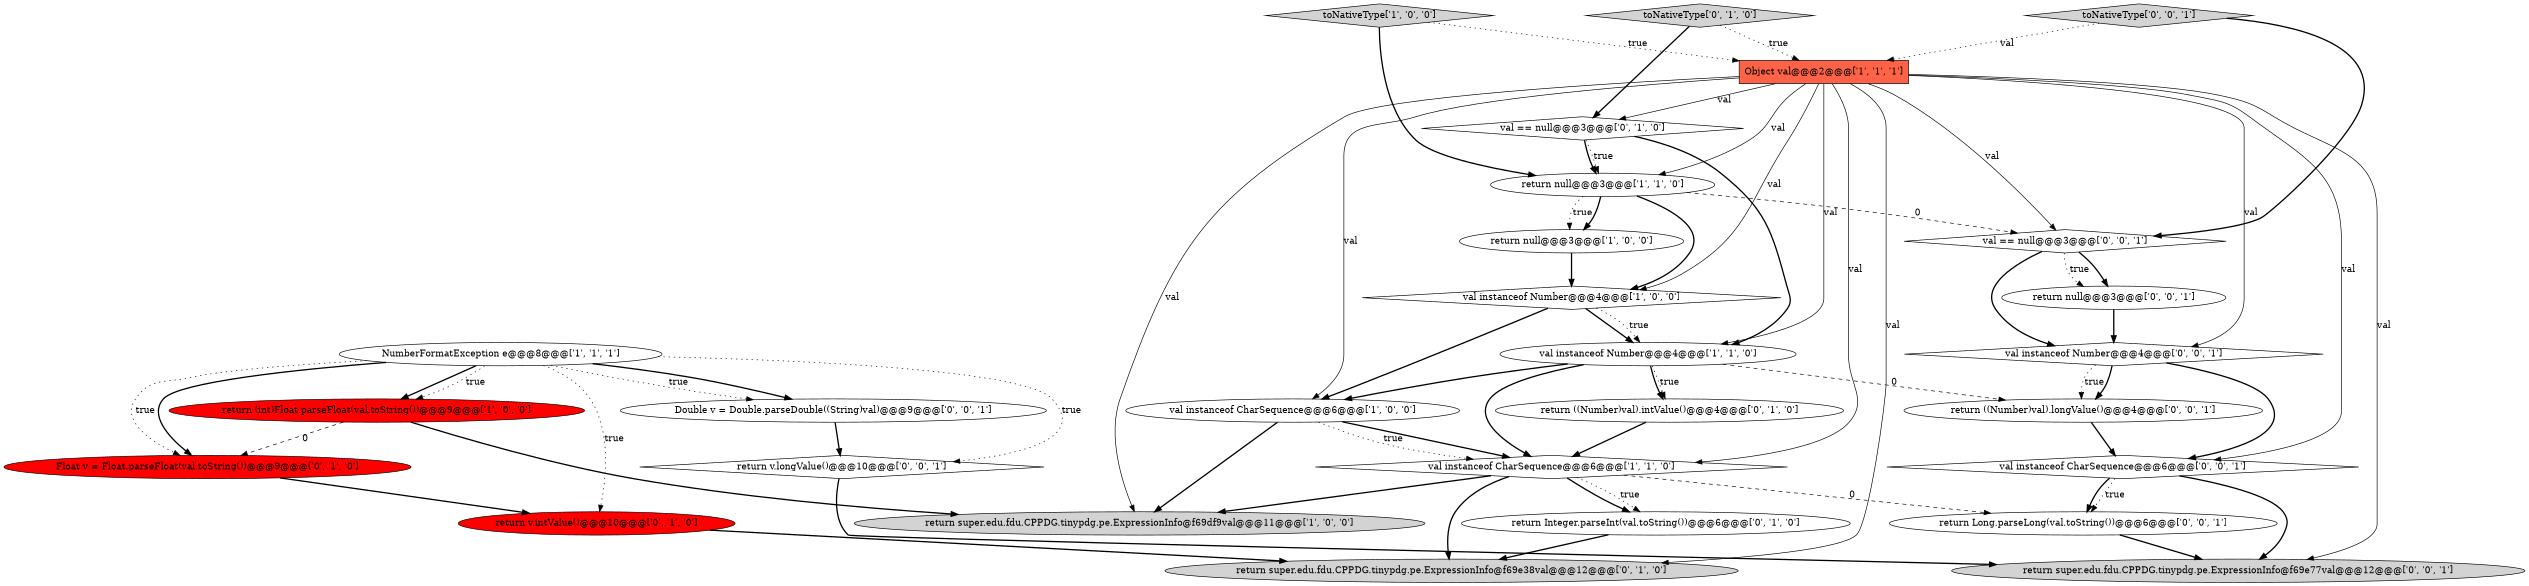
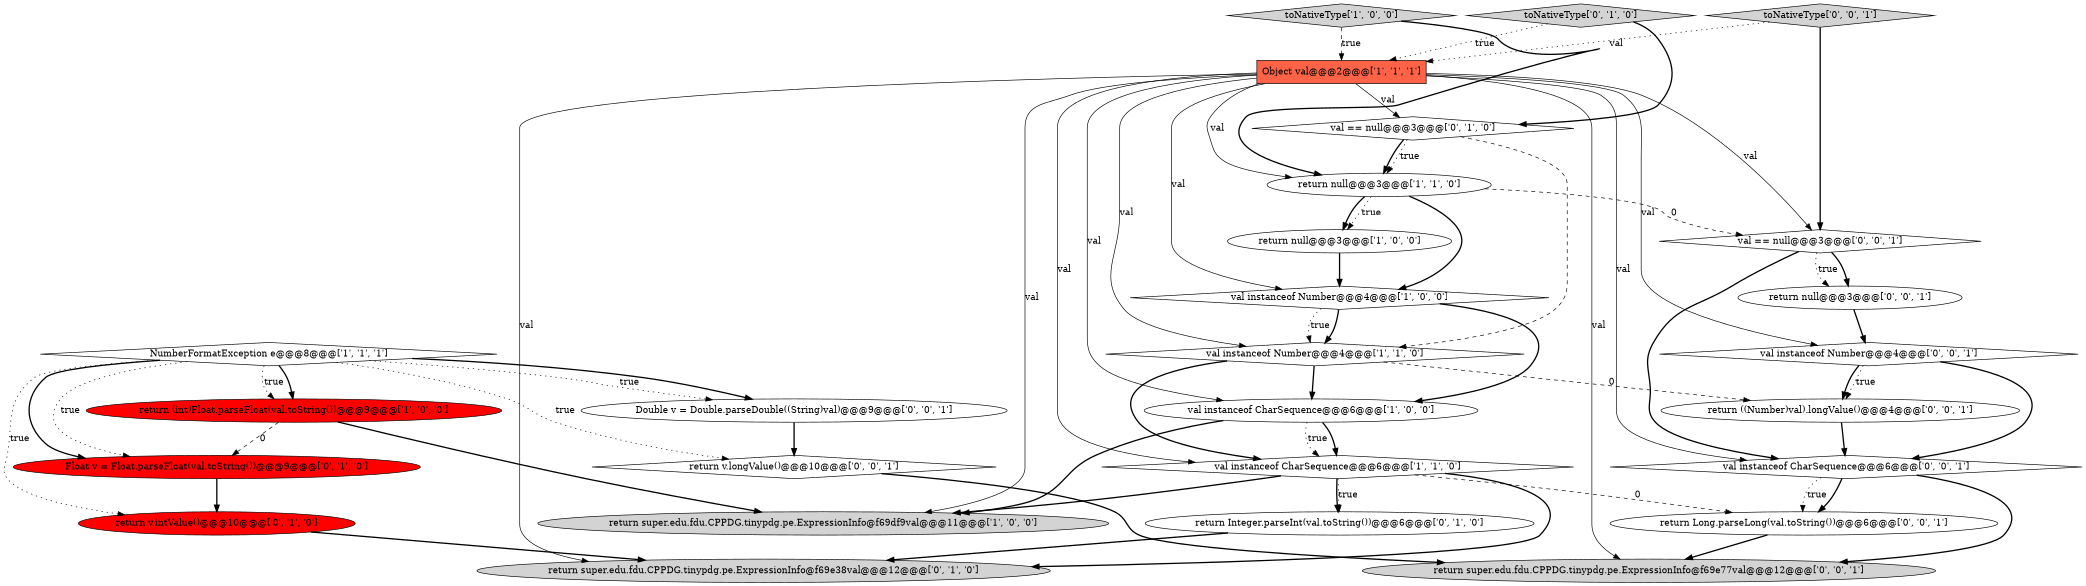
edge "toNativeType['1', '0', '0']" -> "Object val@@@2@@@['1', '1', '1']": style dotted -> dashed
edge "val == null@@@3@@@['0', '1', '0']" -> "val instanceof Number@@@4@@@['1', '1', '0']": style bold -> dashed
edge "val == null@@@3@@@['0', '0', '1']" -> "val instanceof Number@@@4@@@['0', '0', '1']": now "val == null@@@3@@@['0', '0', '1']" -> "val instanceof CharSequence@@@6@@@['0', '0', '1']"
node "NumberFormatException e@@@8@@@['1', '1', '1']": shape ellipse -> diamond
node "val instanceof Number@@@4@@@['1', '1', '0']": shape ellipse -> diamond
node "return ((Number)val).intValue()@@@4@@@['0', '1', '0']": removed
